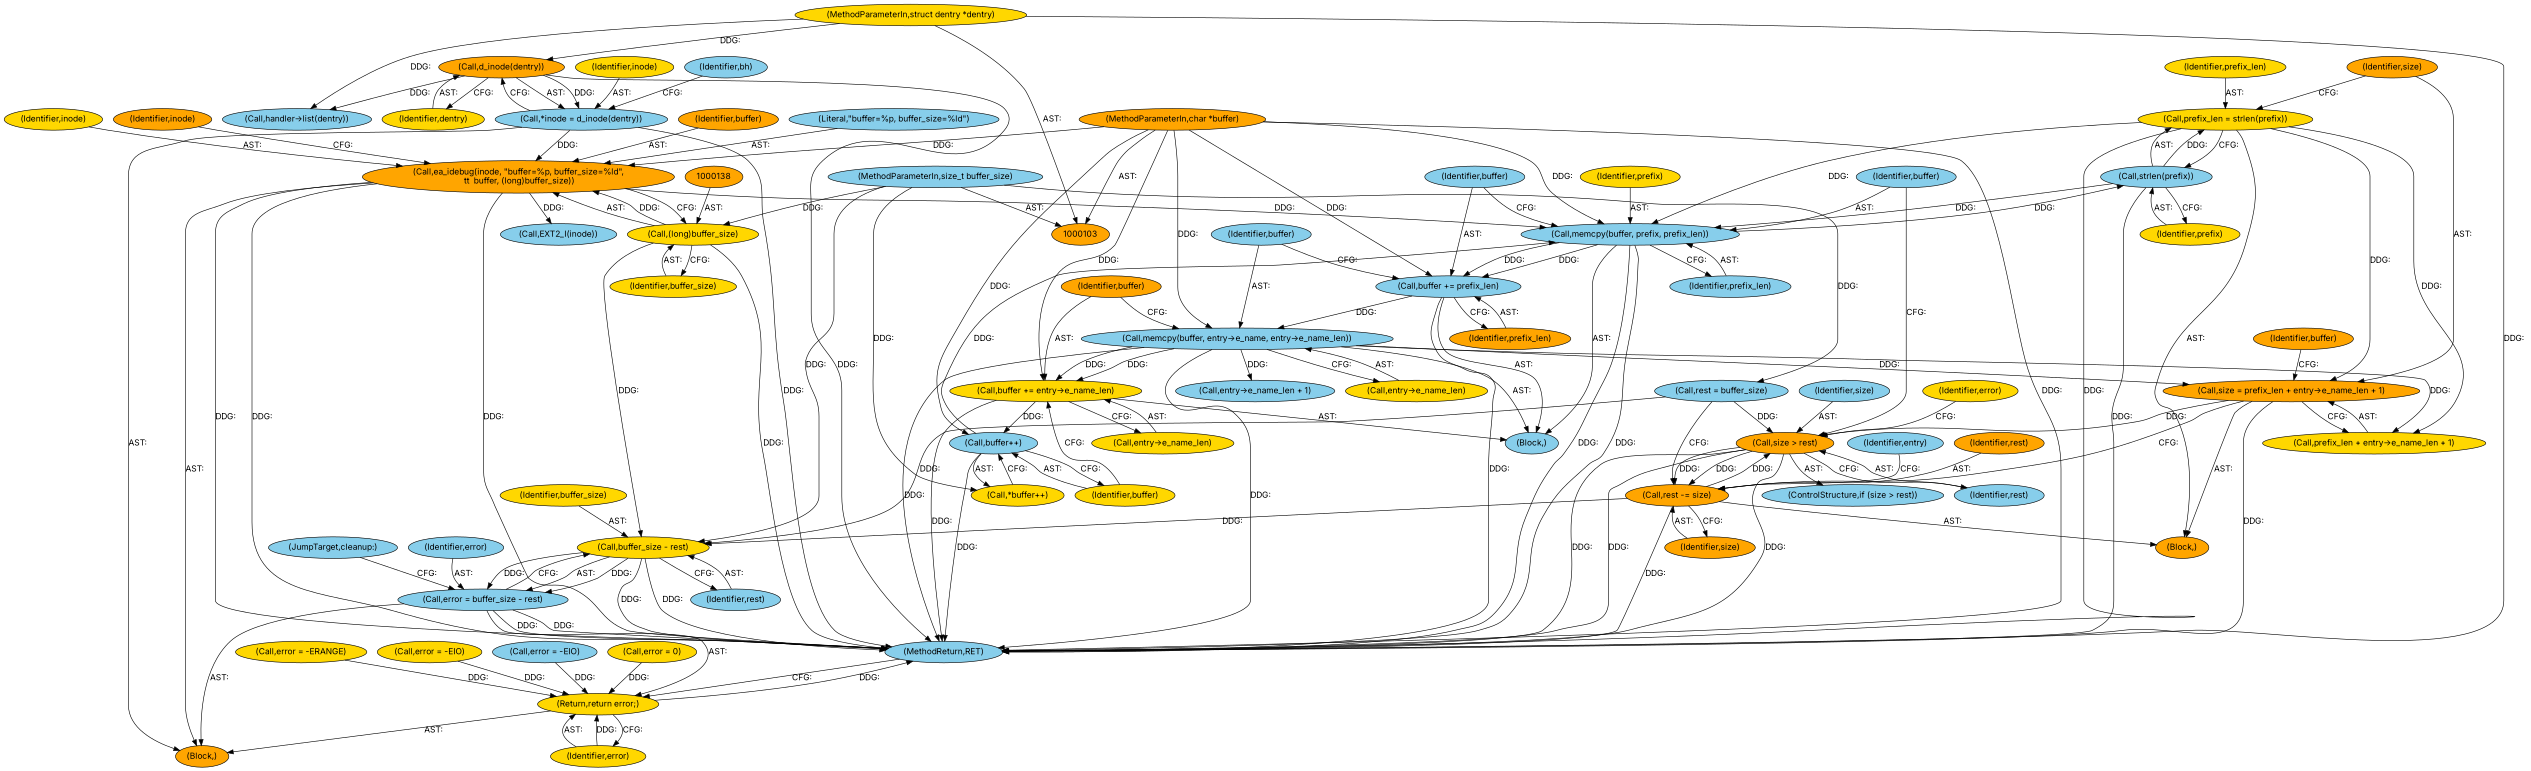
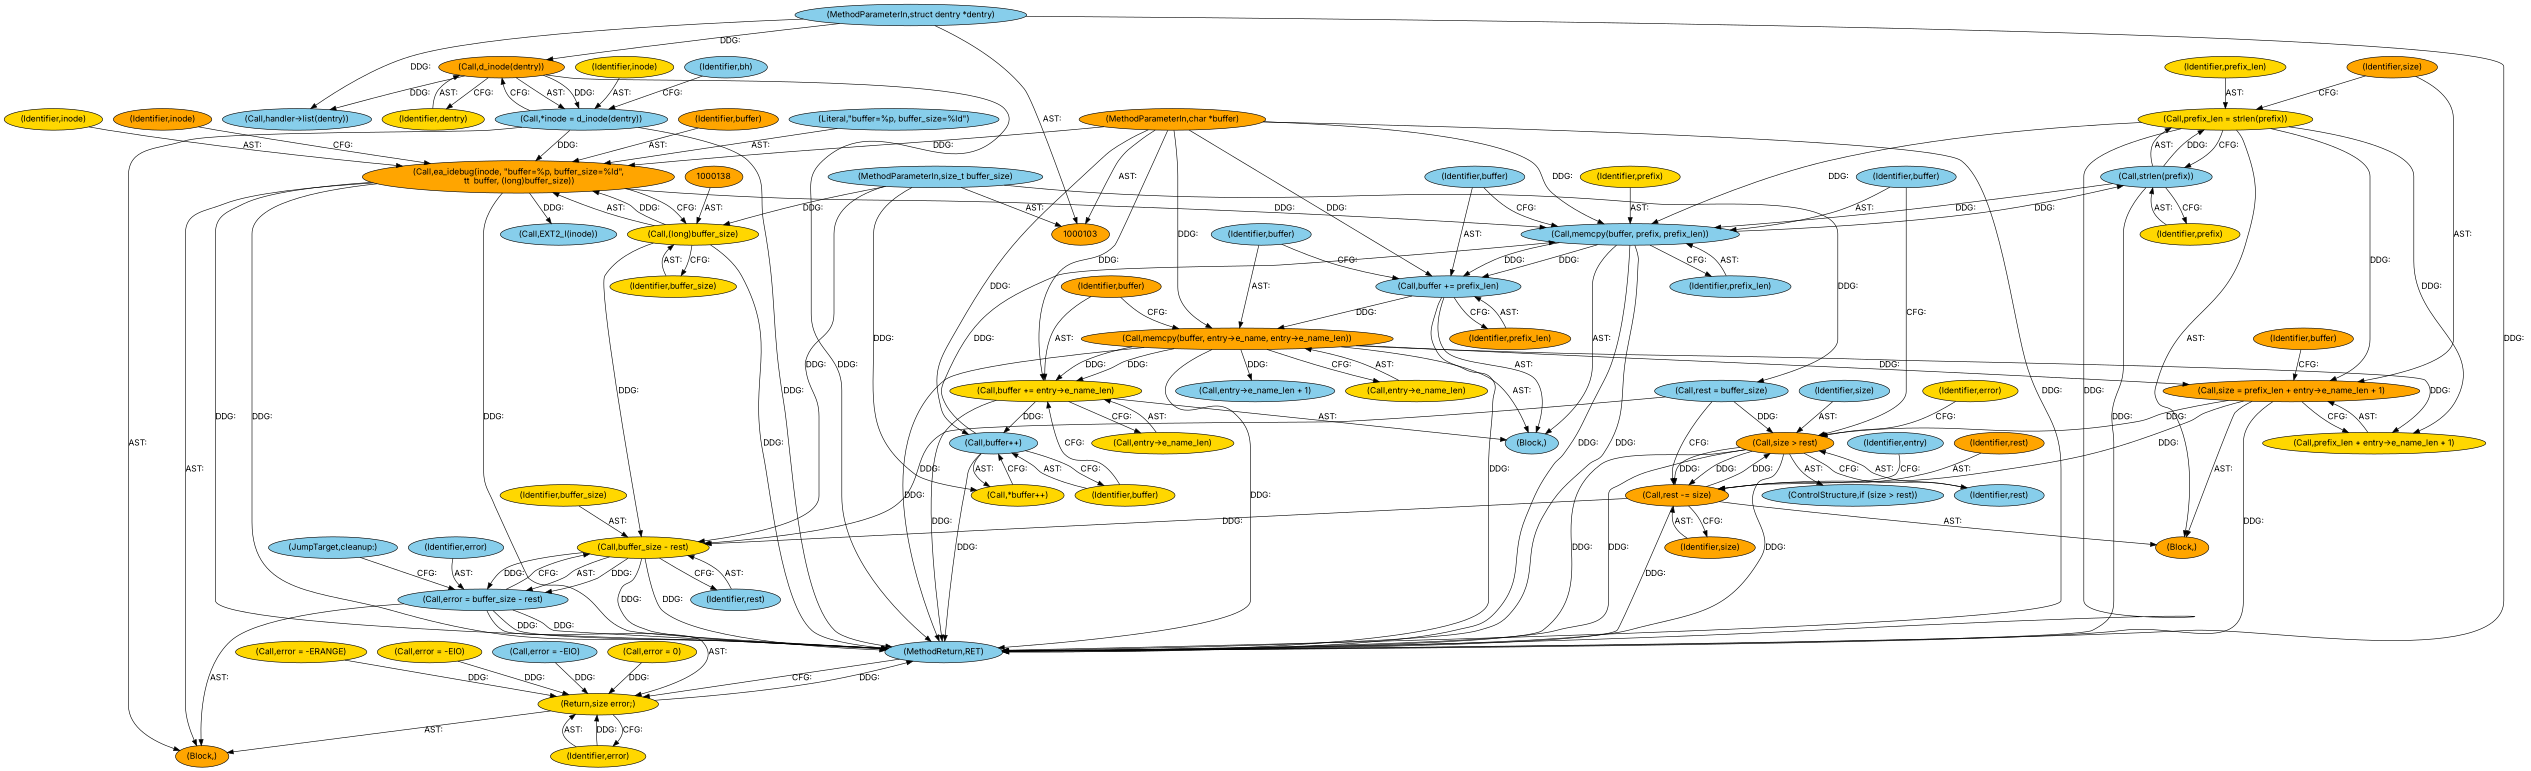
node "(MethodParameterIn,struct dentry *dentry)": fillcolor gold -> skyblue
node "(Call,memcpy(buffer, entry->e_name, entry->e_name_len))": fillcolor skyblue -> orange
edge "(Call,size = prefix_len + entry->e_name_len + 1)" -> "(Call,rest -= size)": label "CFG: " -> "DDG: "
node "(Return,return error;)": label "(Return,return error;)" -> "(Return,size error;)"
